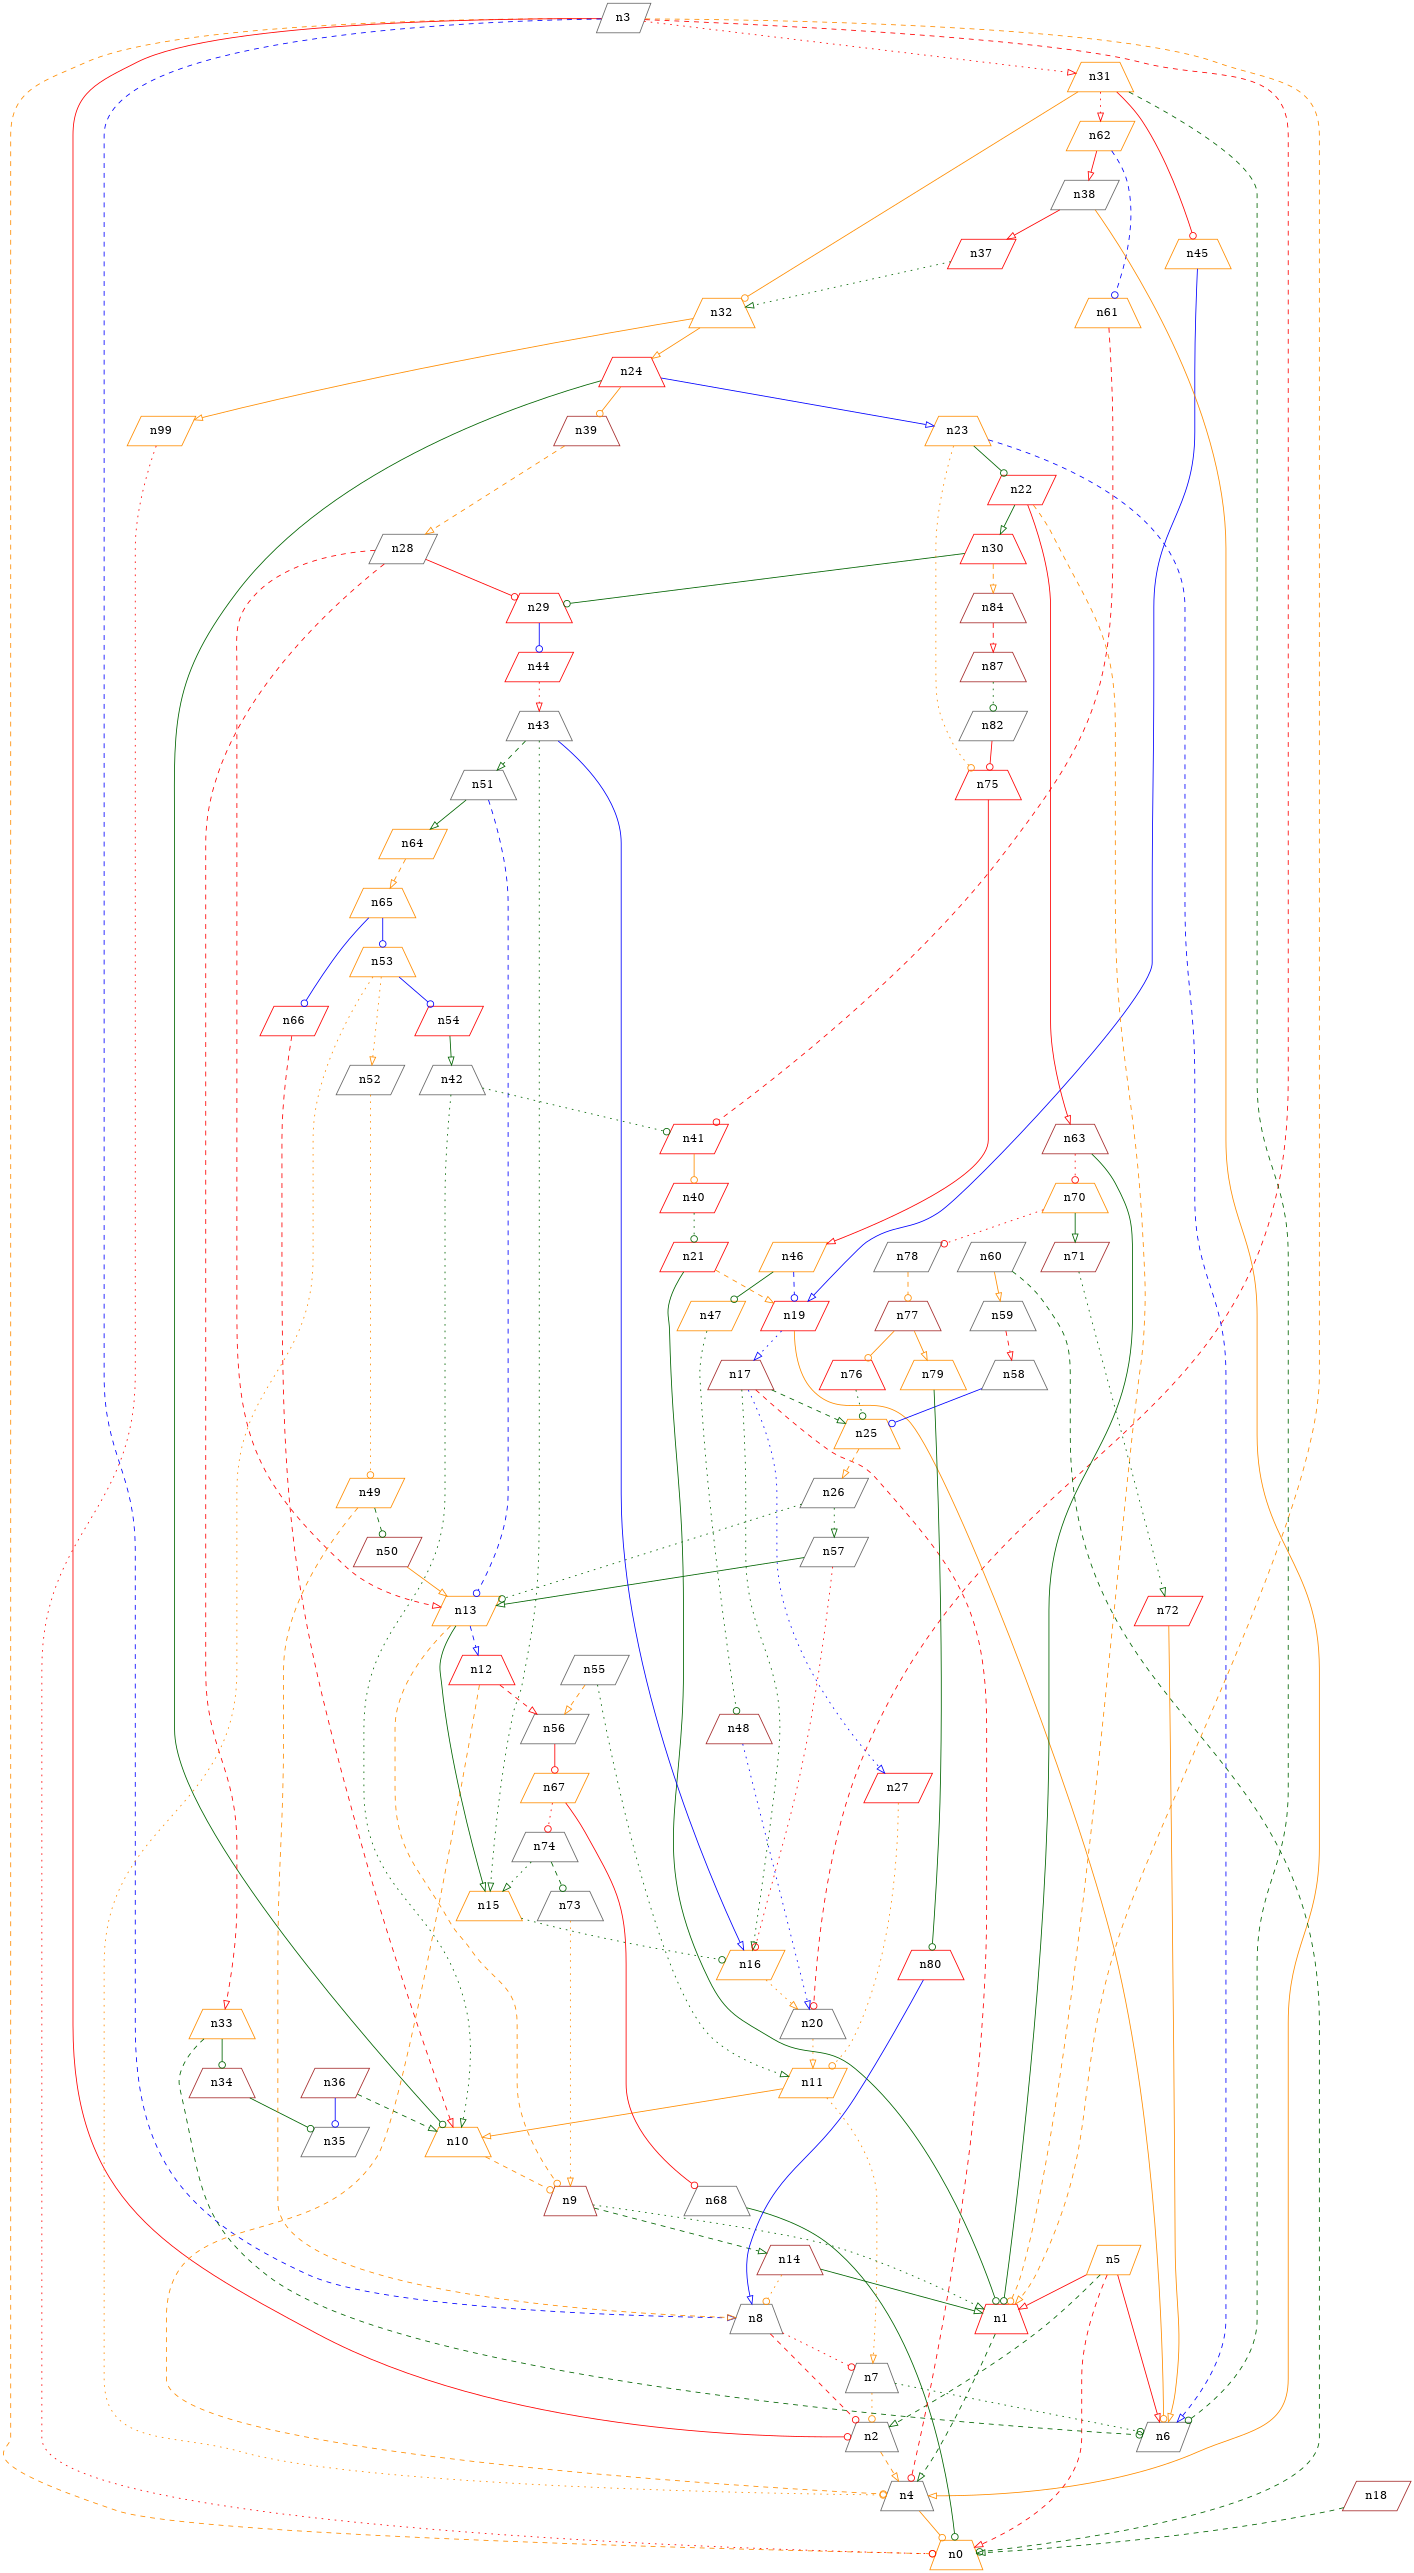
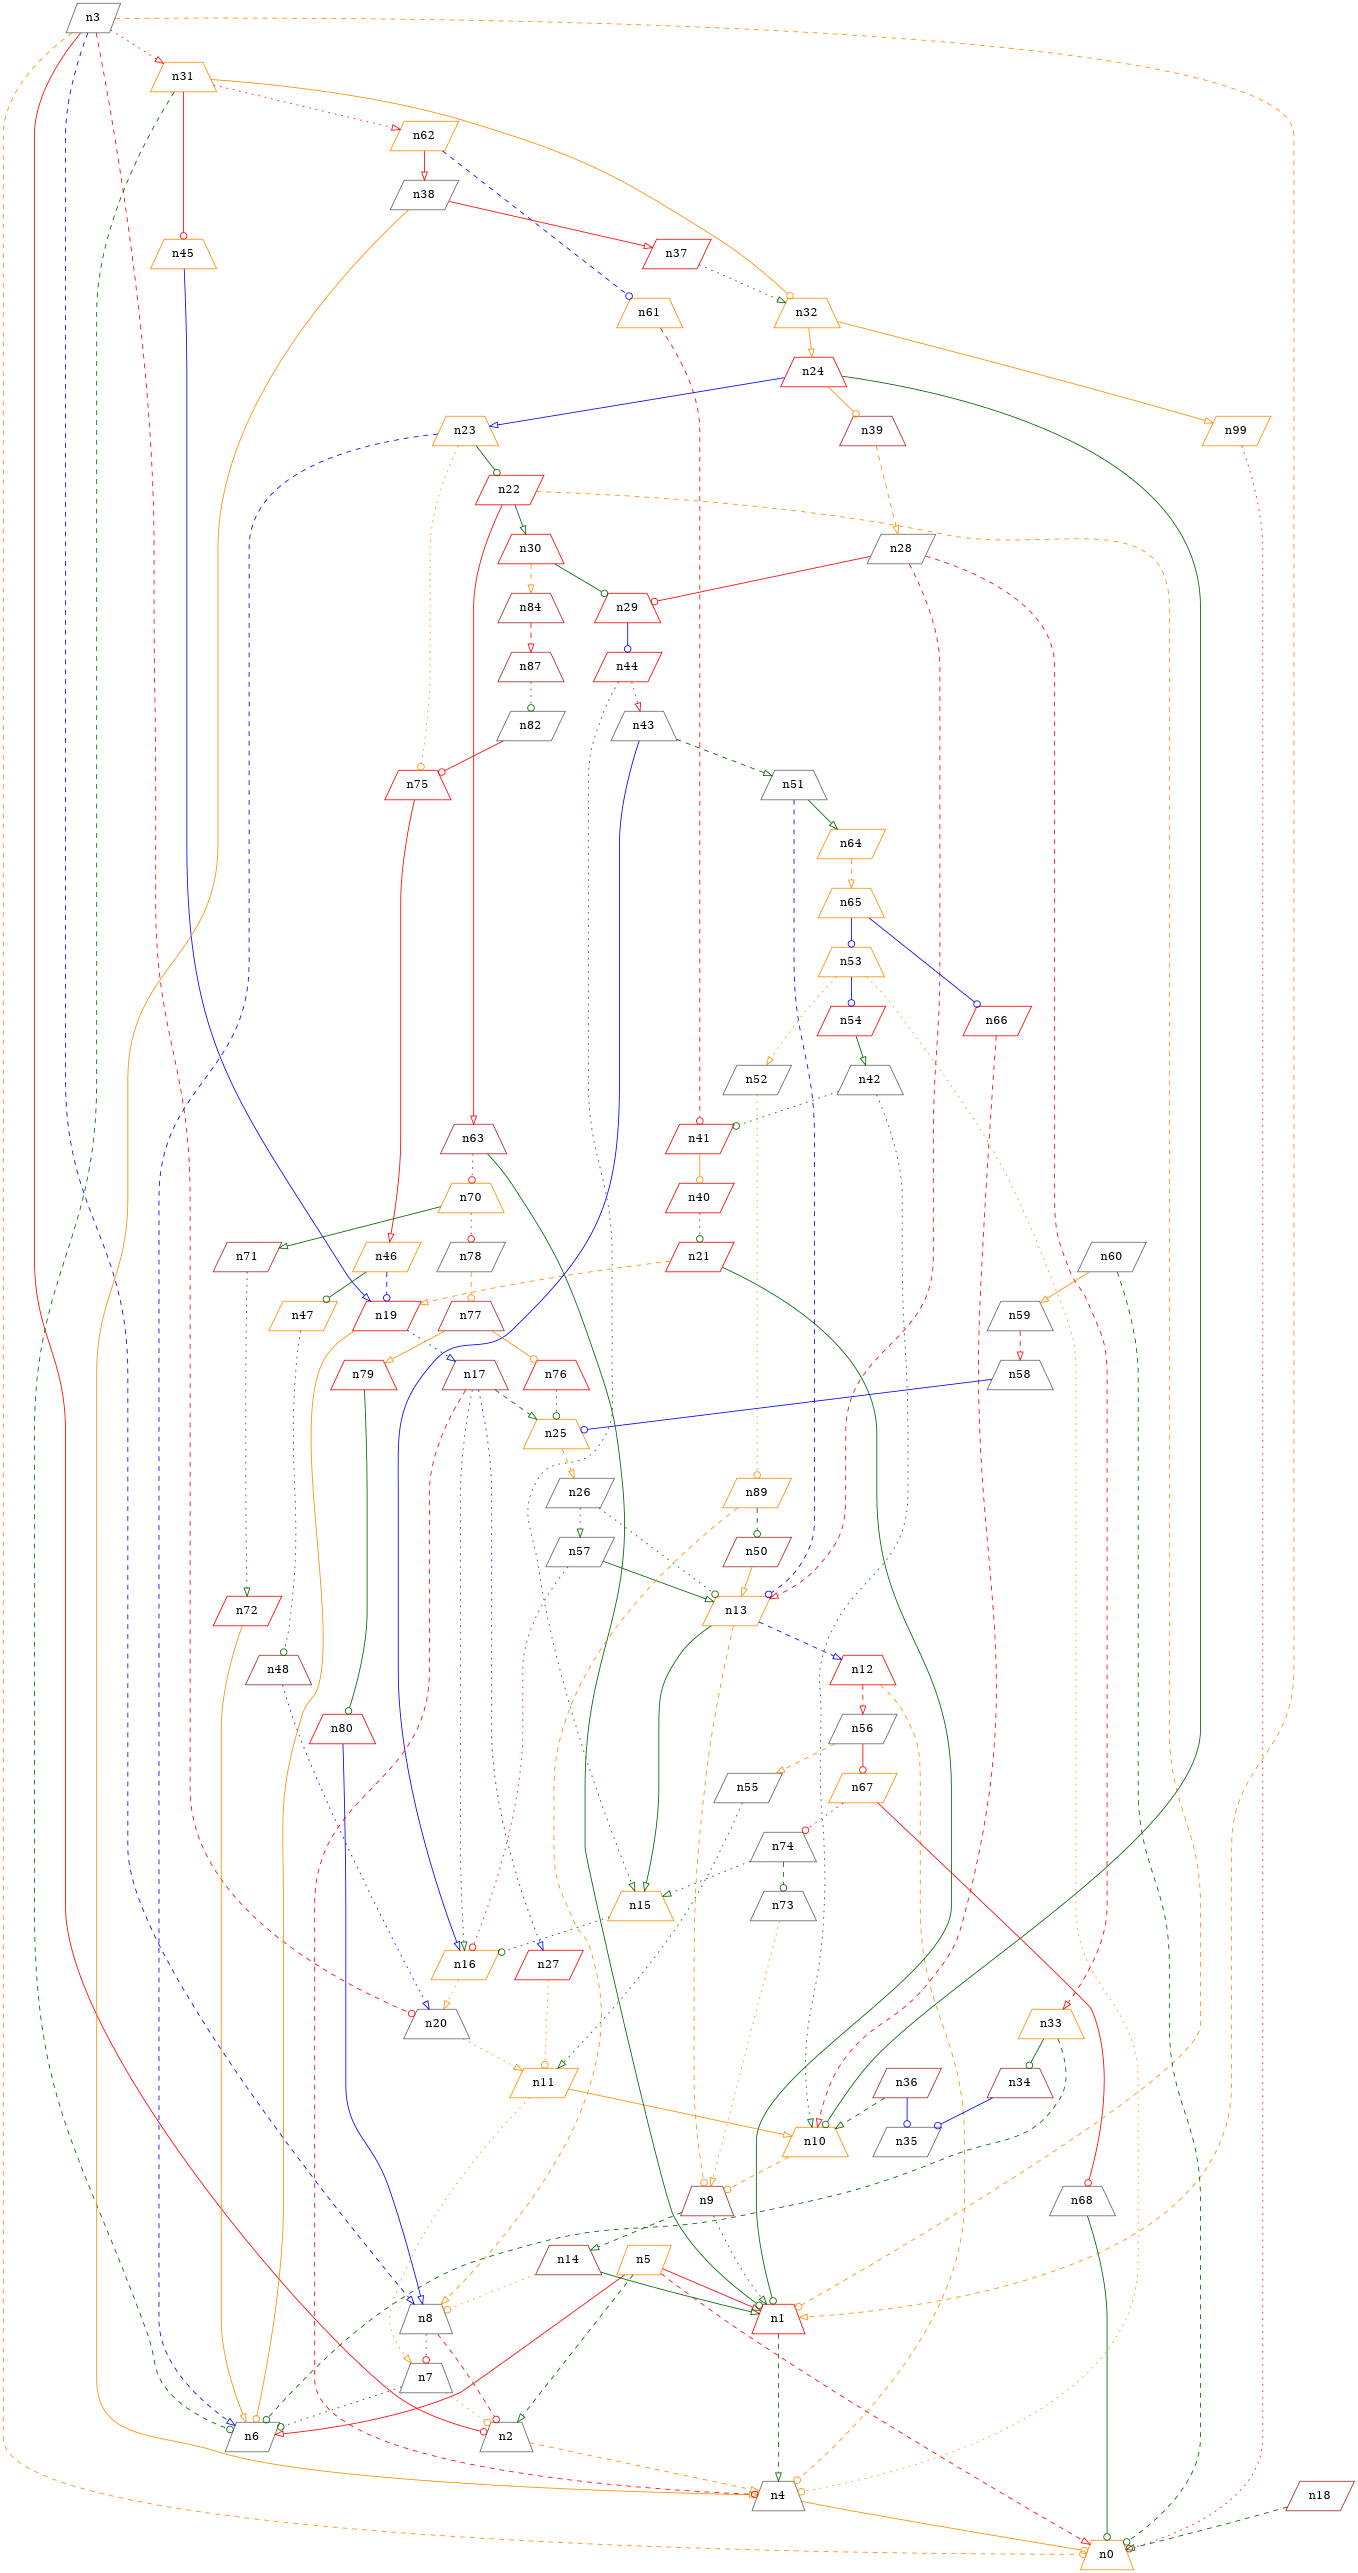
edge "n43" -> "n15": now "n44" -> "n15"
node "n79": color darkorange -> red
node "n49": label "n49" -> "n89"
edge "n55" -> "n56": reversed
edge "n34" -> "n35": color darkgreen -> blue
